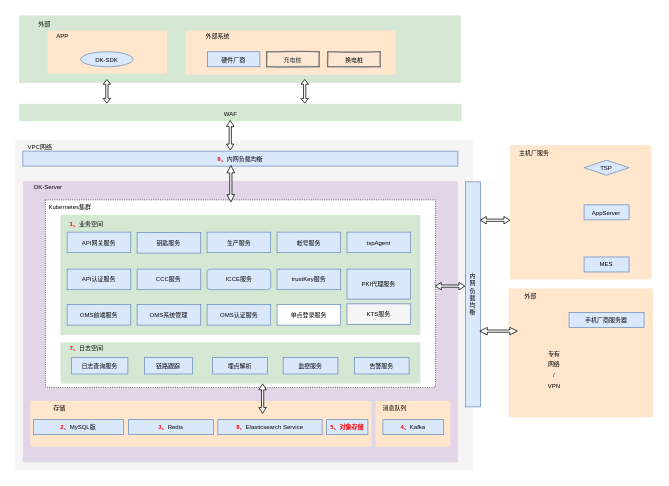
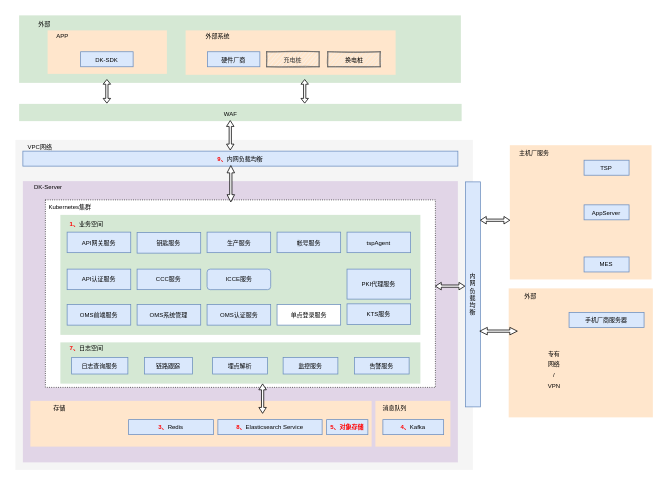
node "DK-SDK": shape ellipse -> rectangle
node "TSP": shape diamond -> rectangle
node "trustKey服务": removed
node "KTS服务": fillcolor #f5f5f5 -> #dae8fc
node "2、MySQL版": removed
